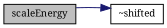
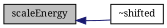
edge "scaleEnergy" -> "~shifted": reversed
